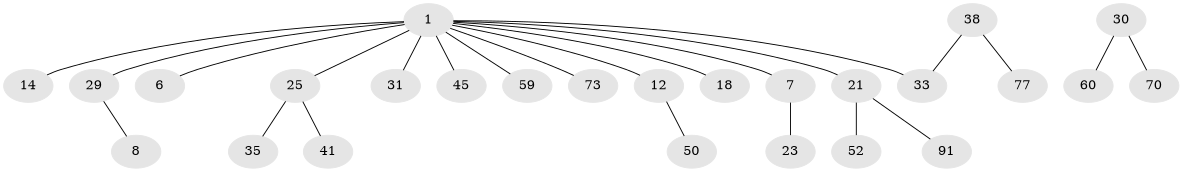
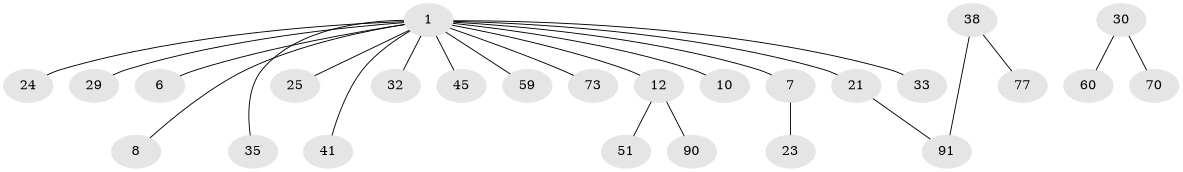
edge "38" -- "33": now "38" -- "91"
node "14": label "14" -> "24"
node "31": label "31" -> "32"
node "18": label "18" -> "10"
edge "29" -- "8": now "1" -- "8"
edge "25" -- "35": now "1" -- "35"
edge "25" -- "41": now "1" -- "41"
node "51": added
node "50": label "50" -> "90"
node "52": removed
